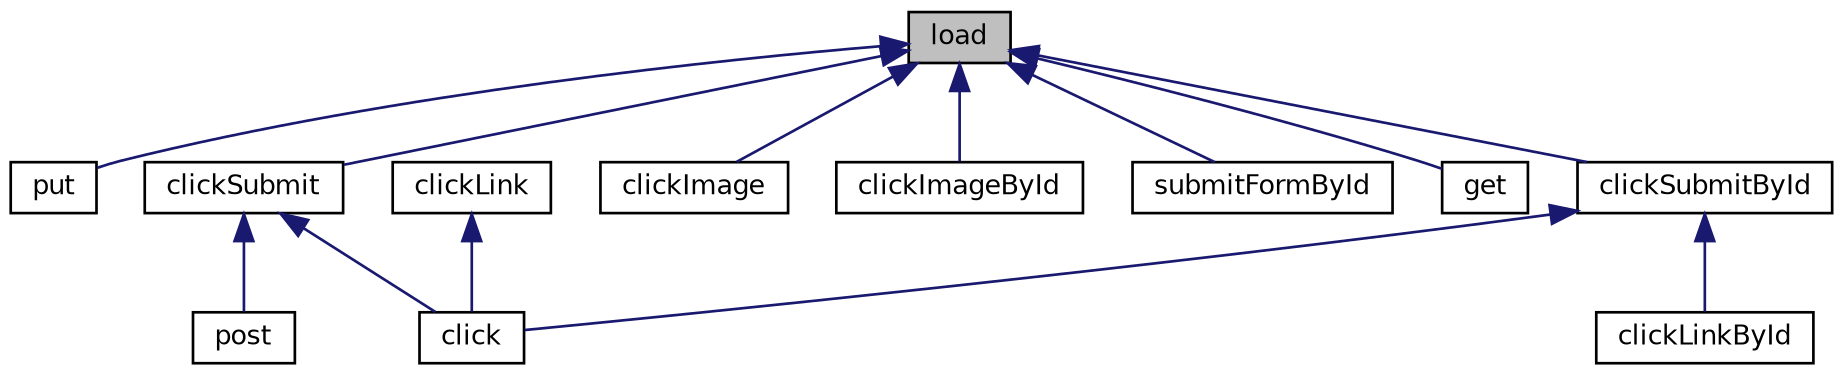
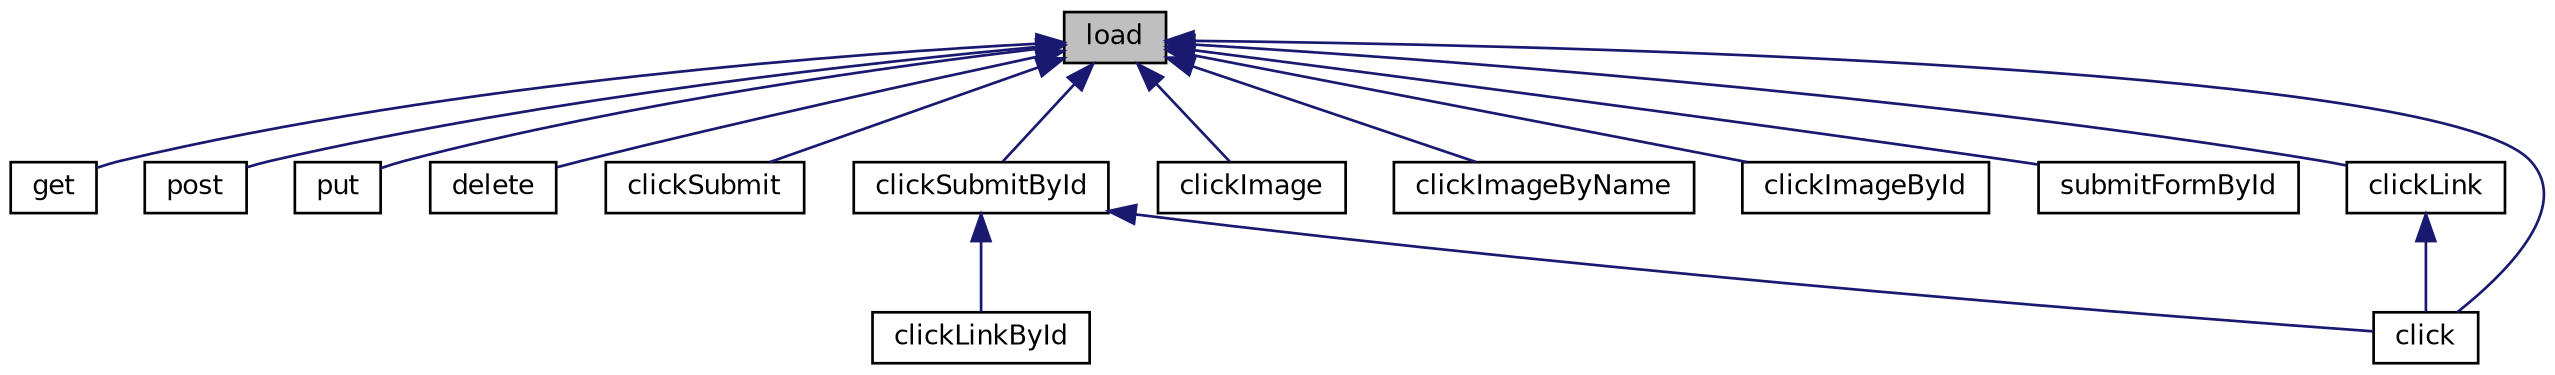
edge "clickLink" -> "load": added
node "delete": added
node "clickImageByName": added
edge "click" -> "clickSubmit": now "click" -> "load"
edge "post" -> "clickSubmit": now "post" -> "load"
